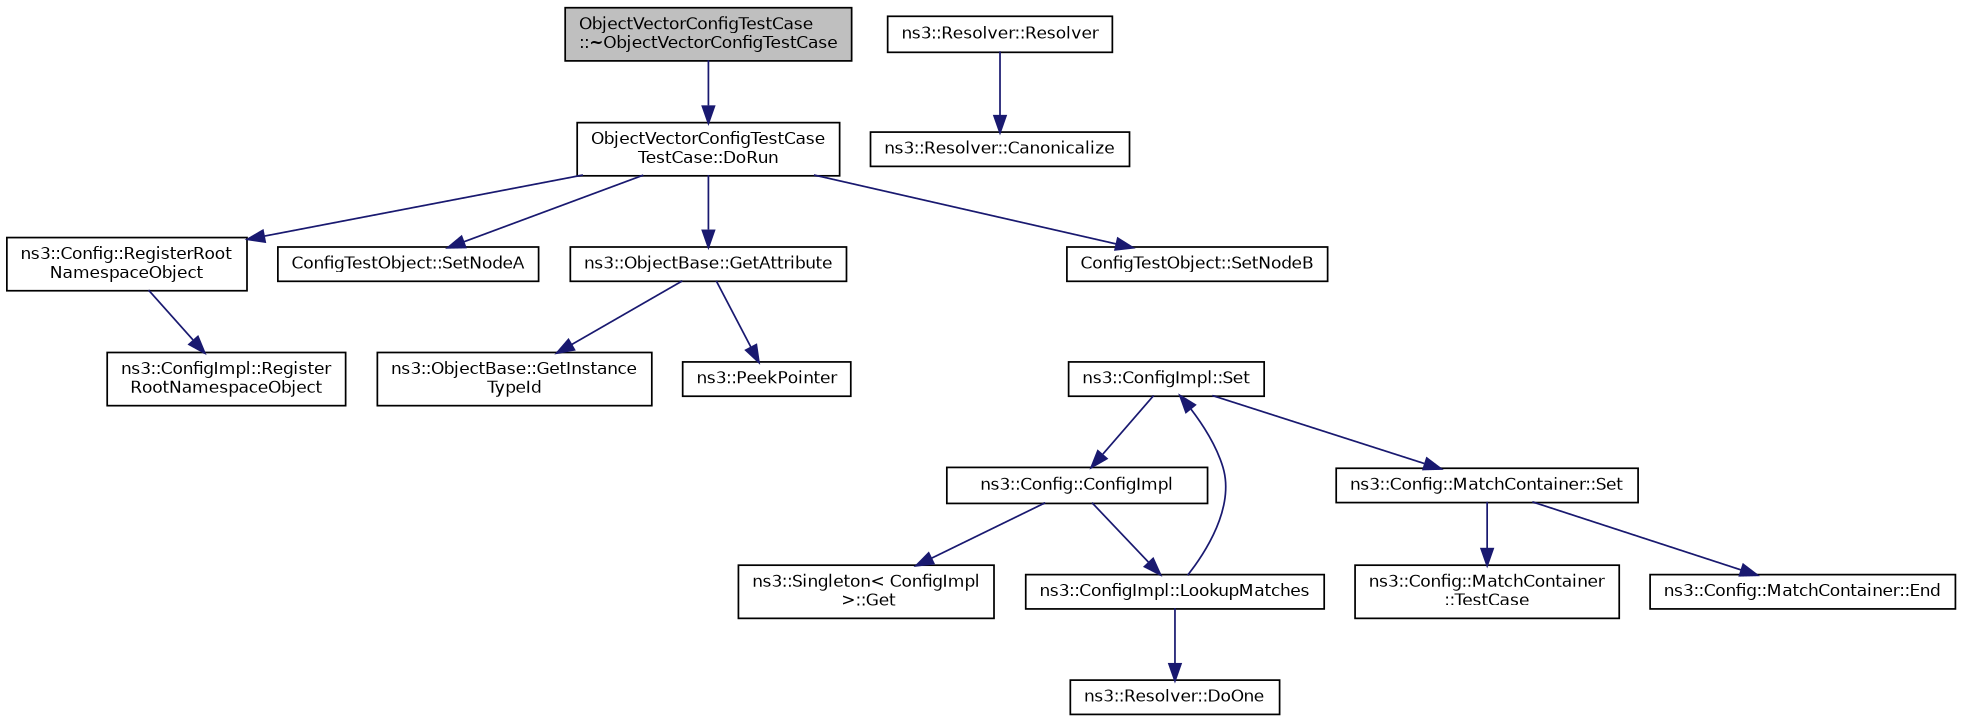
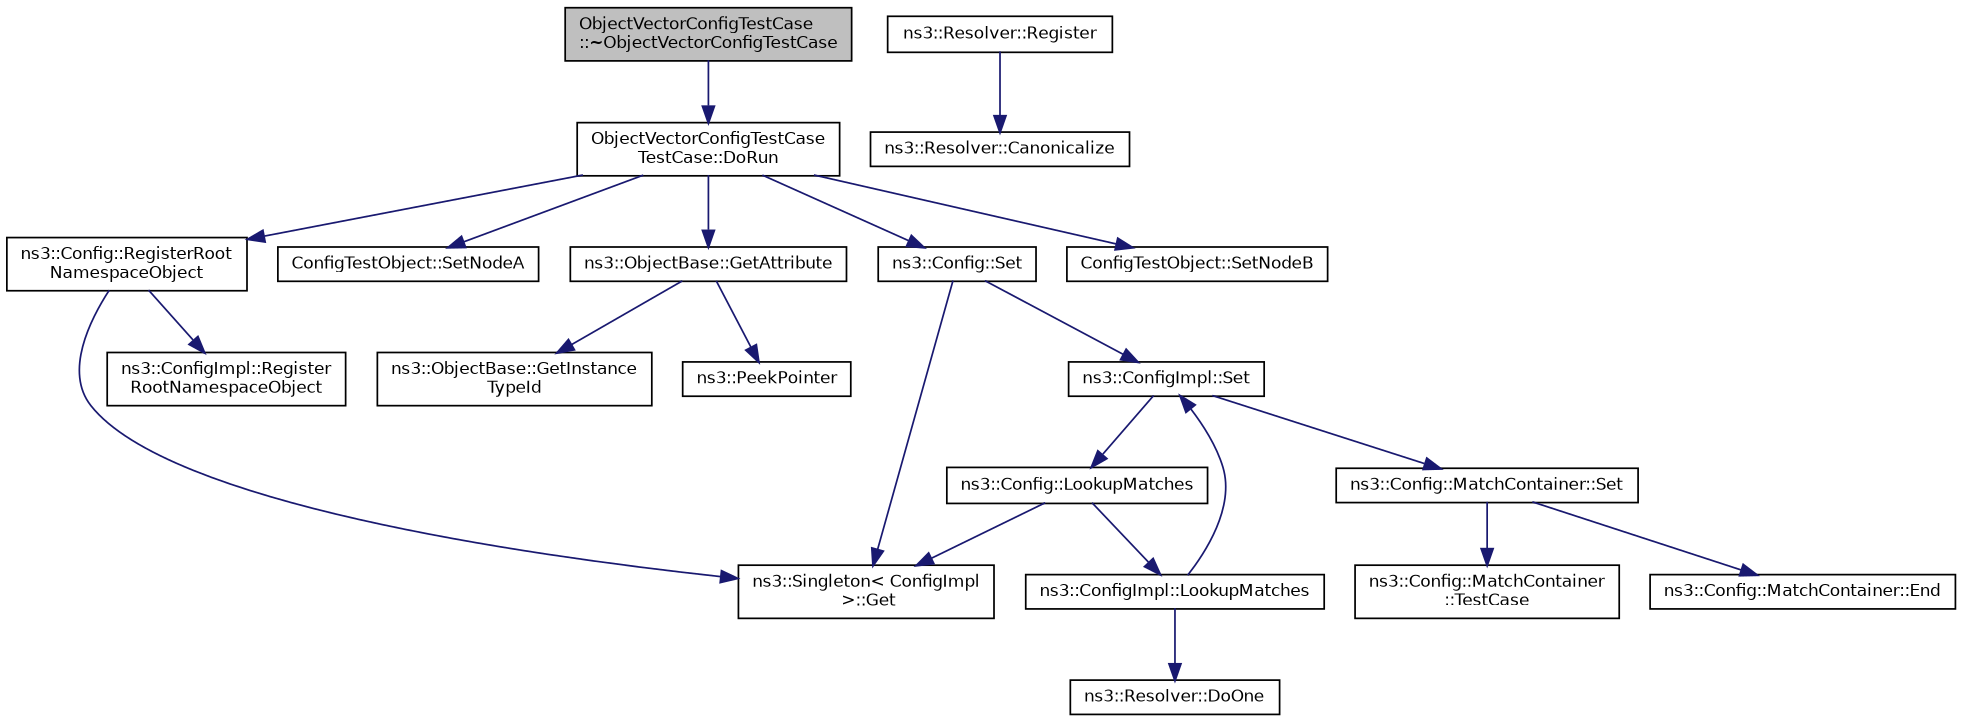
node "ns3::Resolver::Resolver": label "ns3::Resolver::Resolver" -> "ns3::Resolver::Register"
node "ns3::Config::Set": added
node "ns3::Config::ConfigImpl": label "ns3::Config::ConfigImpl" -> "ns3::Config::LookupMatches"
edge "ns3::Config::RegisterRoot NamespaceObject" -> "ns3::Singleton< ConfigImpl >::Get": added
